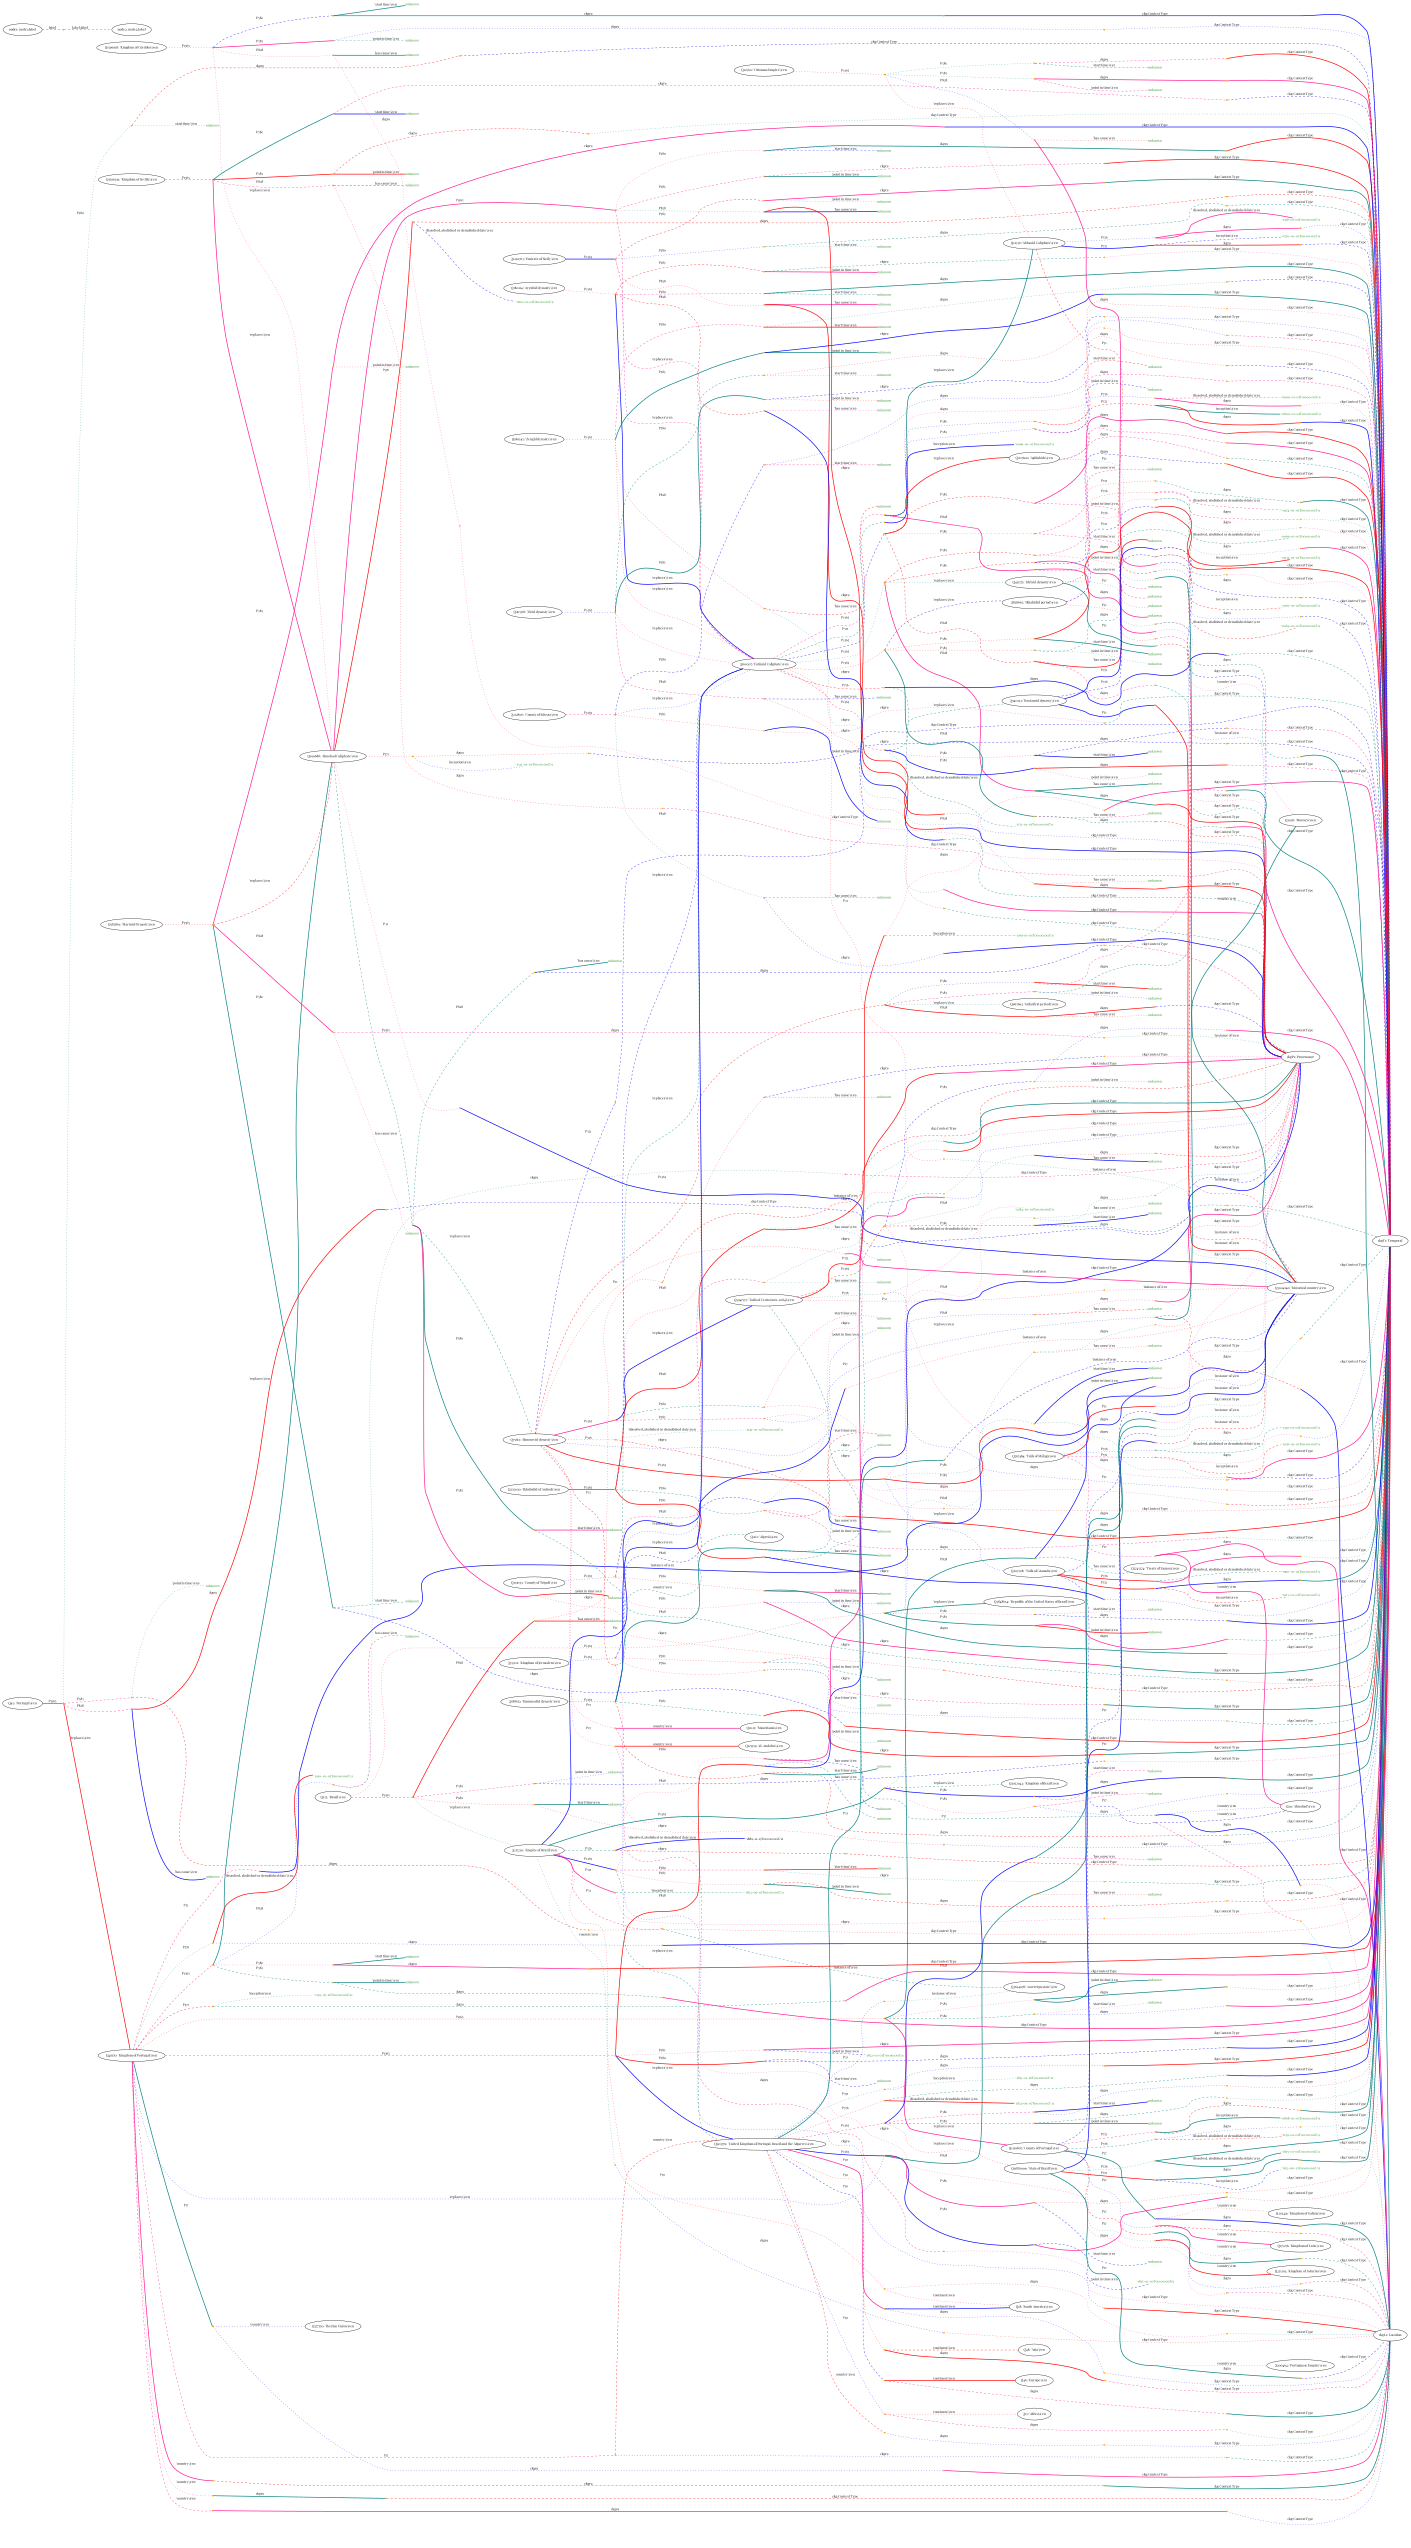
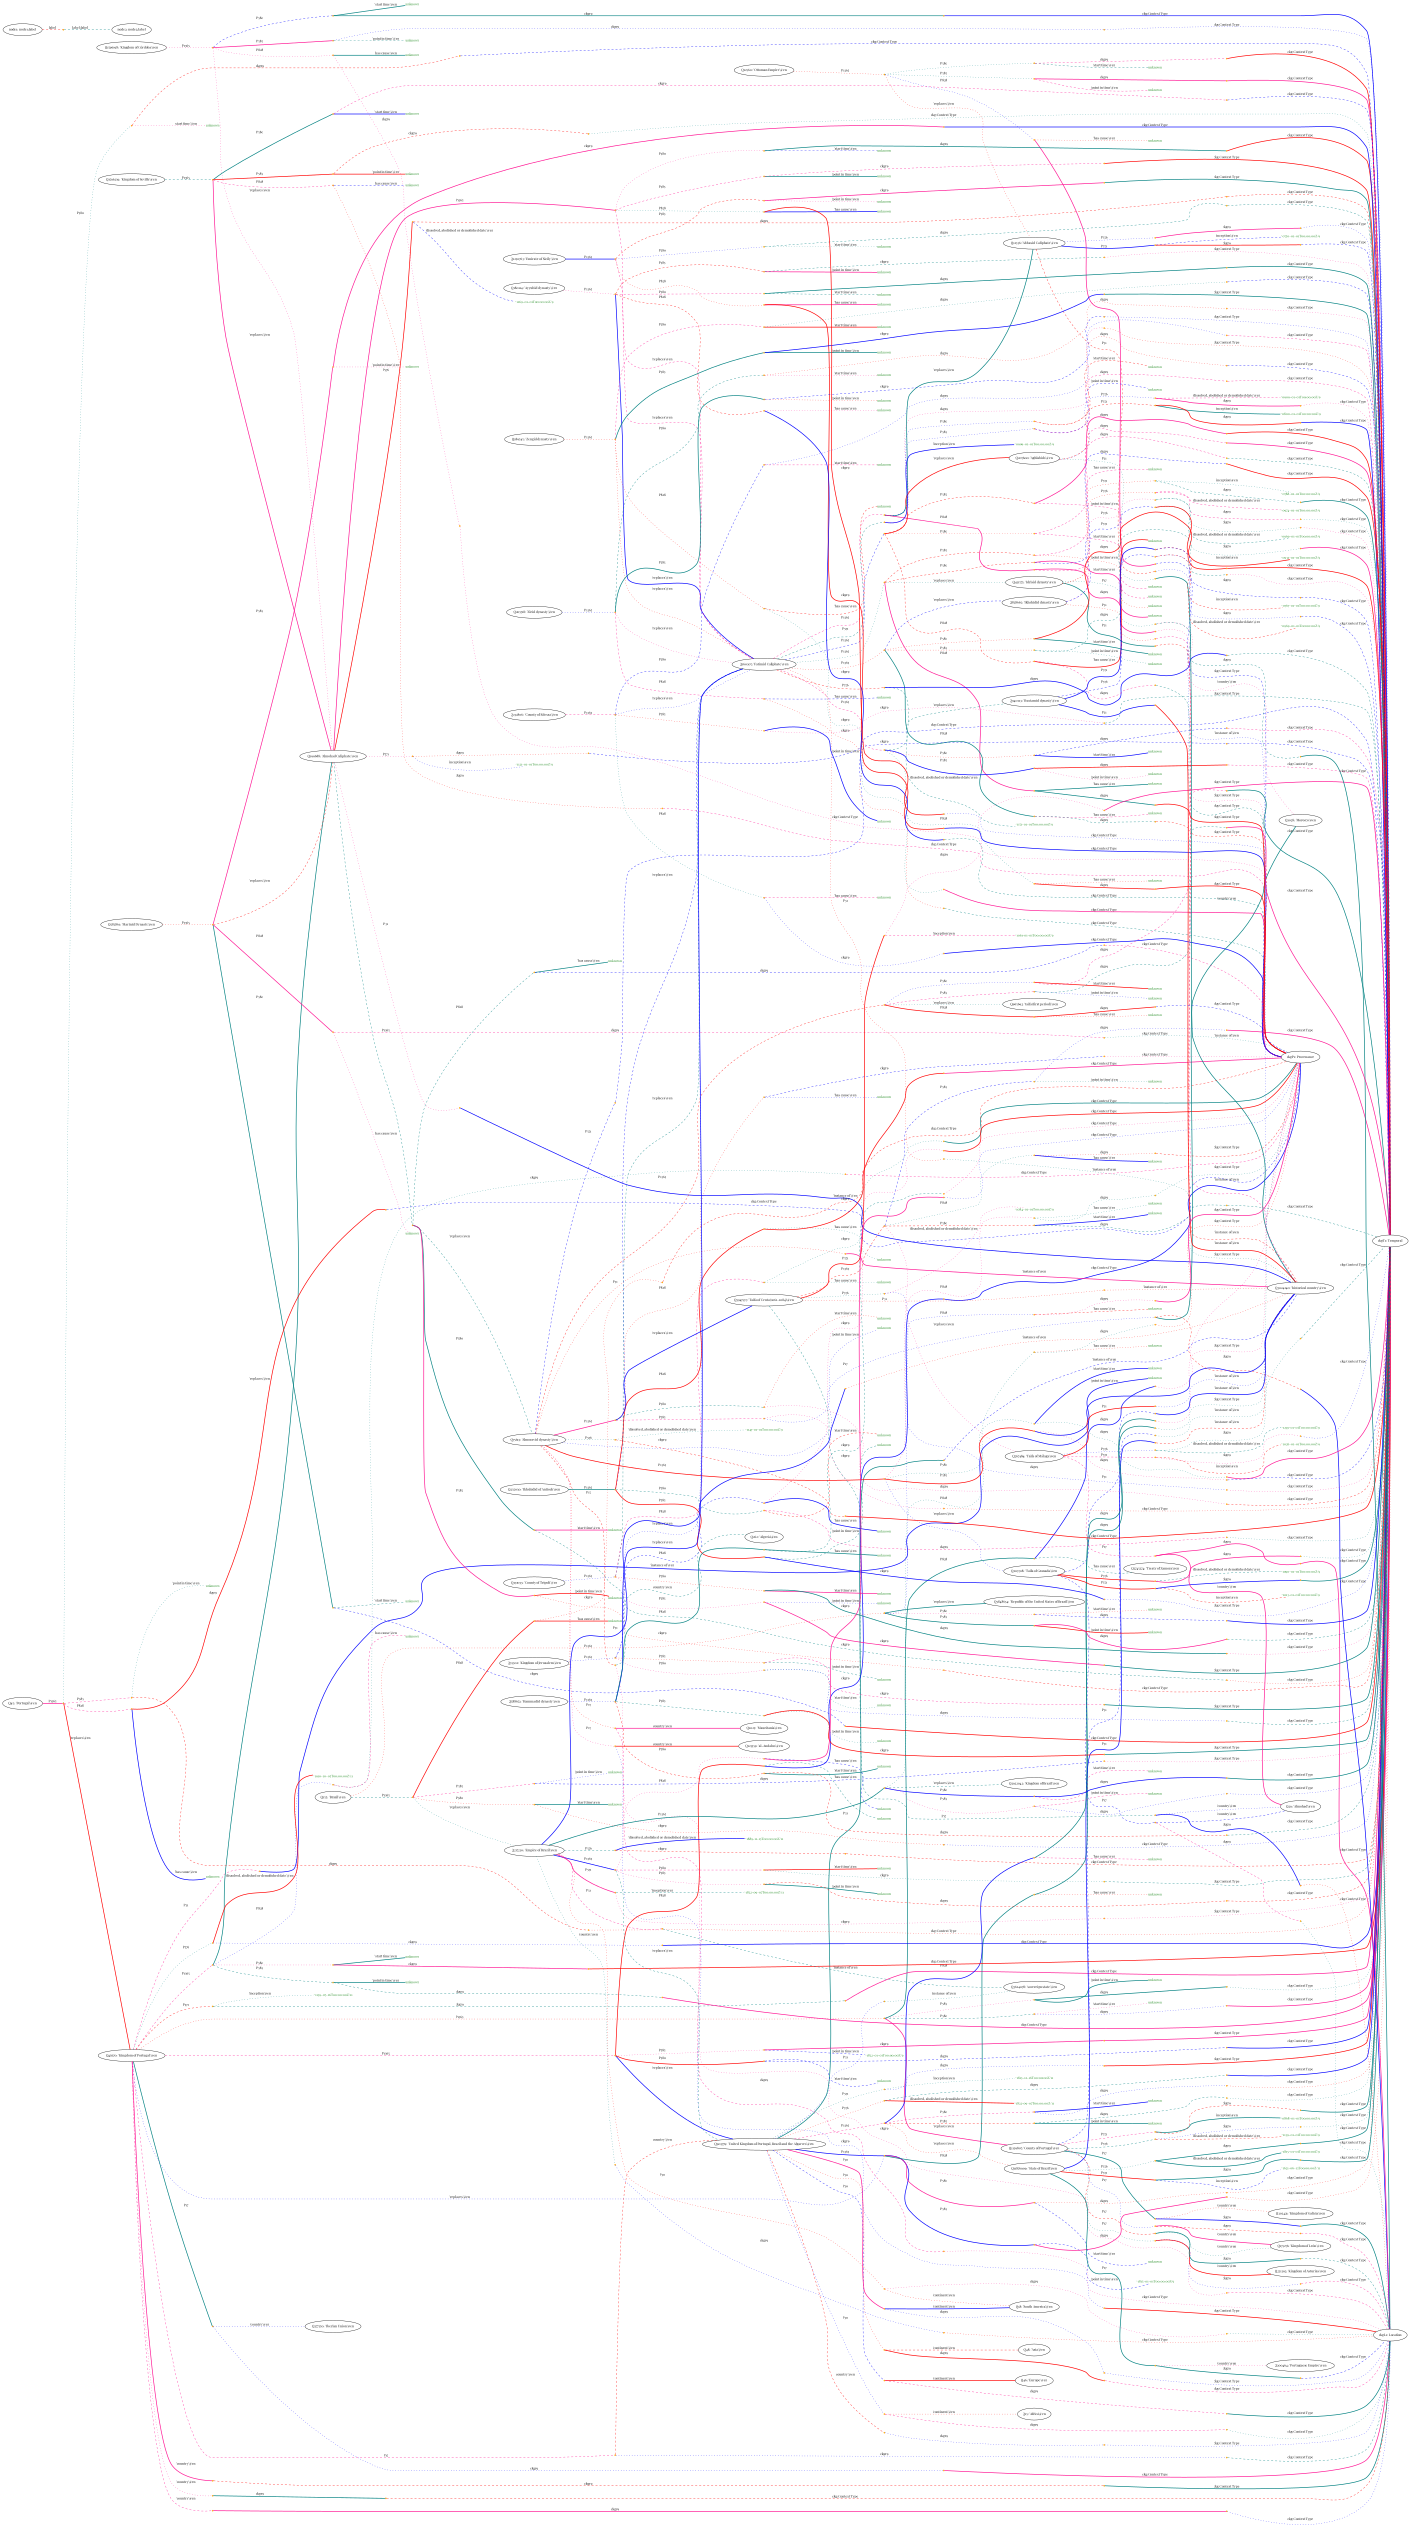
node "^1258-01-01T00:00:00Z/9": removed
node "^0788-01-01T00:00:00Z/9": added
node "Q828665: 'Ikhshidid period'@en": label "Q828665: 'Ikhshidid period'@en" -> "Q828665: 'Ikhshidid dynasty'@en"
node "^1889-11-15T00:00:00Z/11": fontcolor black -> forestgreen
